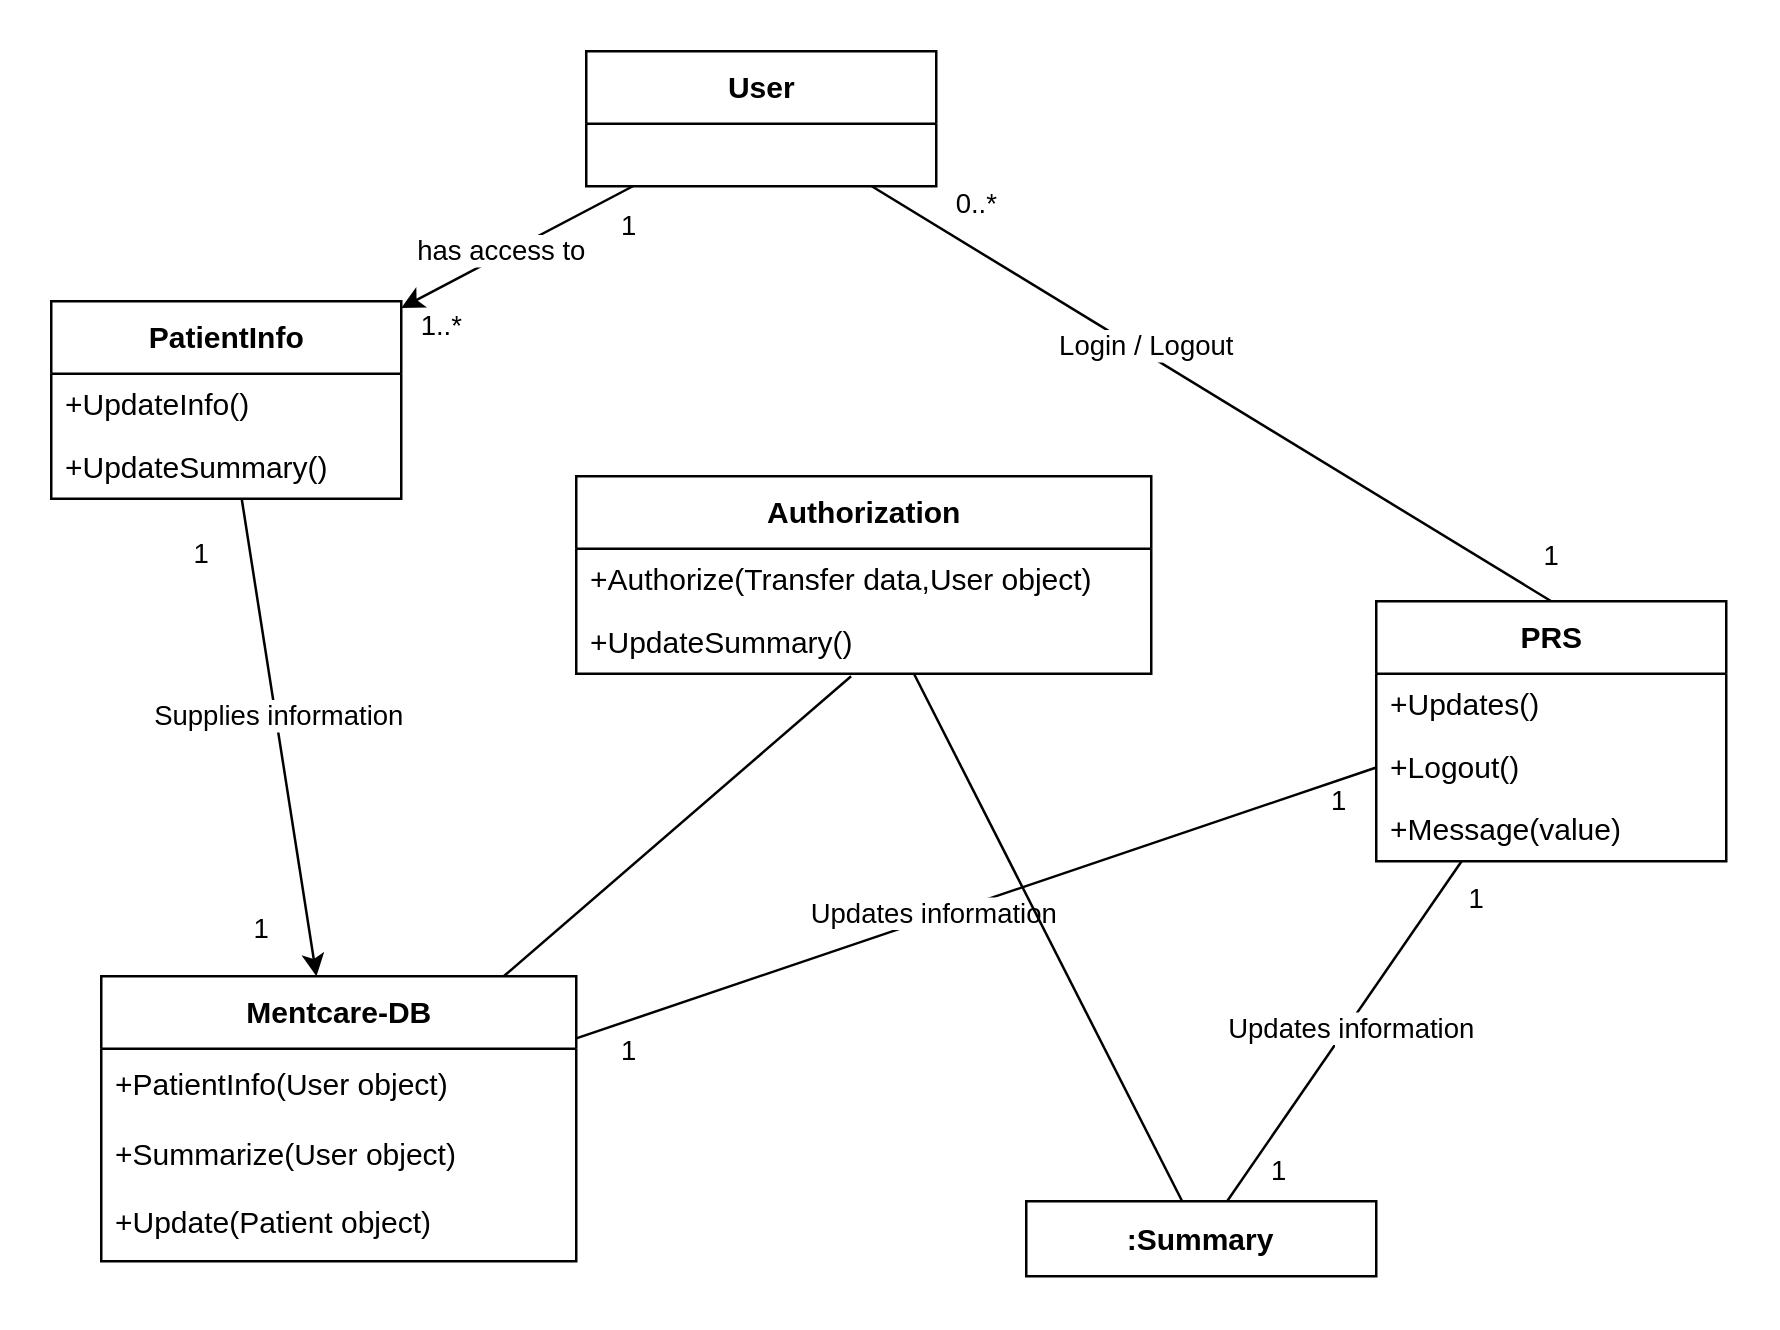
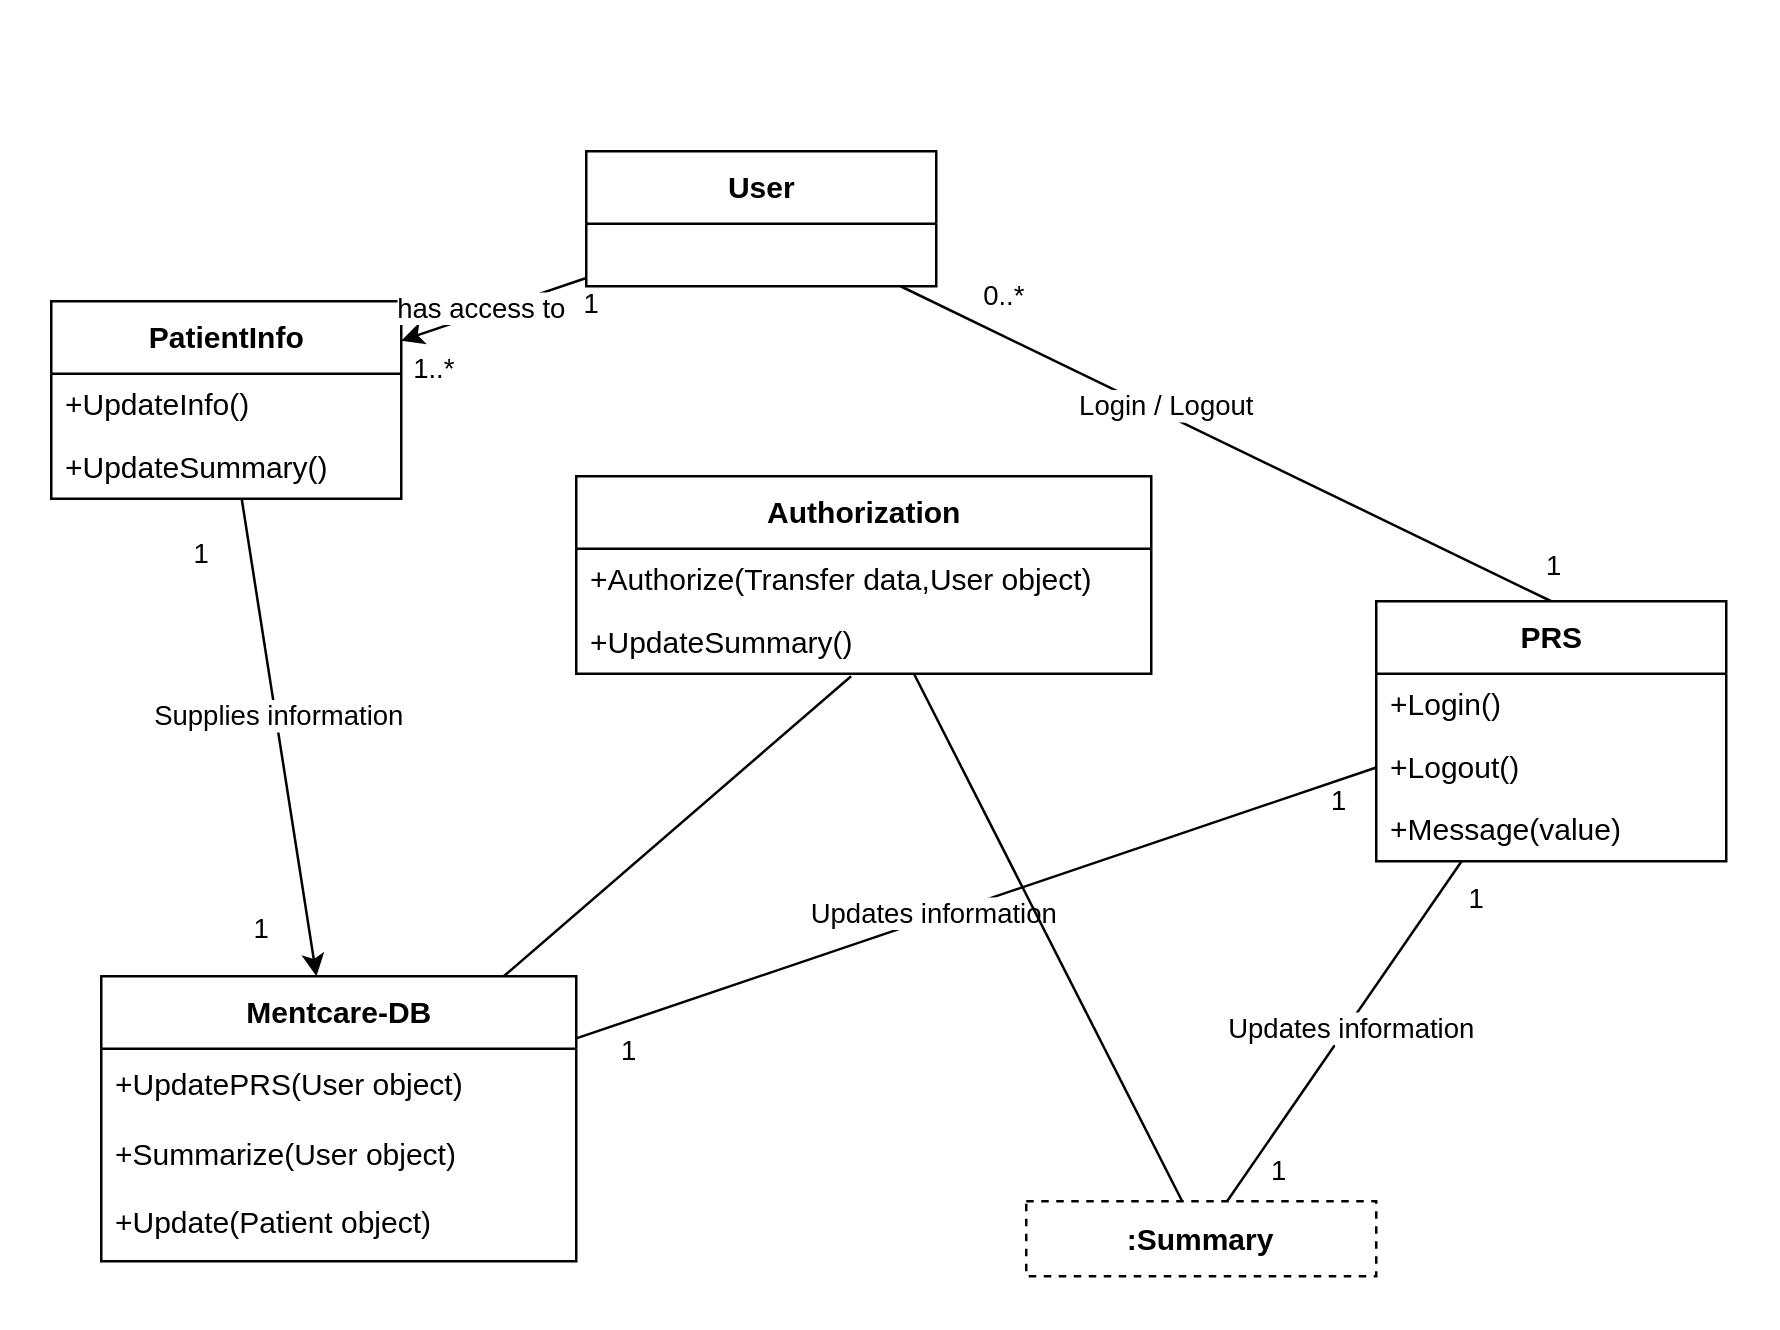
node "User": moved (761, 119) -> (761, 219)
node "+Updates()": label "+Updates()" -> "+Login()"
node "+PatientInfo(User object)": label "+PatientInfo(User object)" -> "+UpdatePRS(User object)"
node ":Summary": style solid -> dashed
